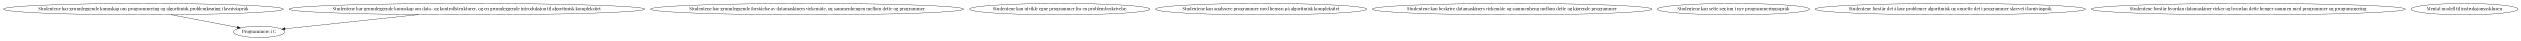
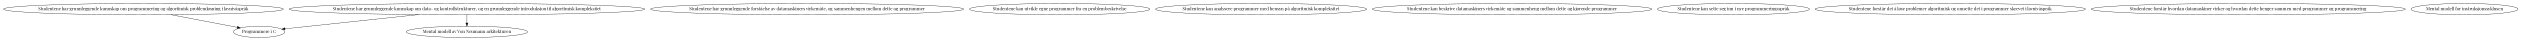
node "Mental modell til instruksjonssyklusen": label "Mental modell til instruksjonssyklusen" -> "Mental modell for instruksjonssyklusen"
node "Mental modell av Von Neumann arkitekturen": added
